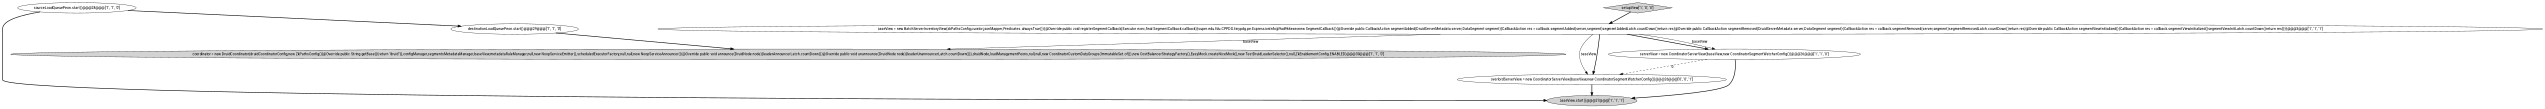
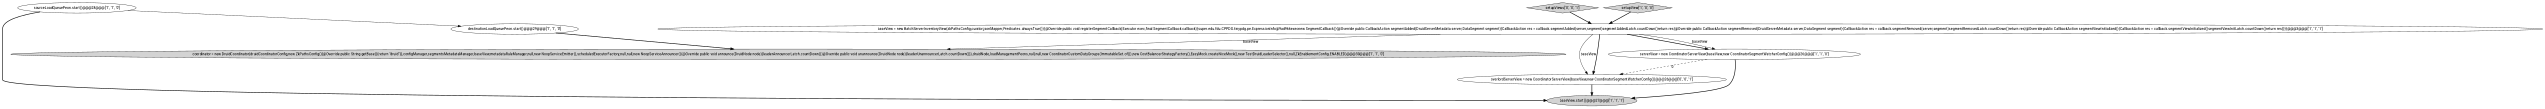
node "setupViews['0', '0', '1']": added
edge "sourceLoadQueuePeon.start()@@@28@@@['1', '1', '0']" -> "destinationLoadQueuePeon.start()@@@29@@@['1', '1', '0']": style bold -> solid
